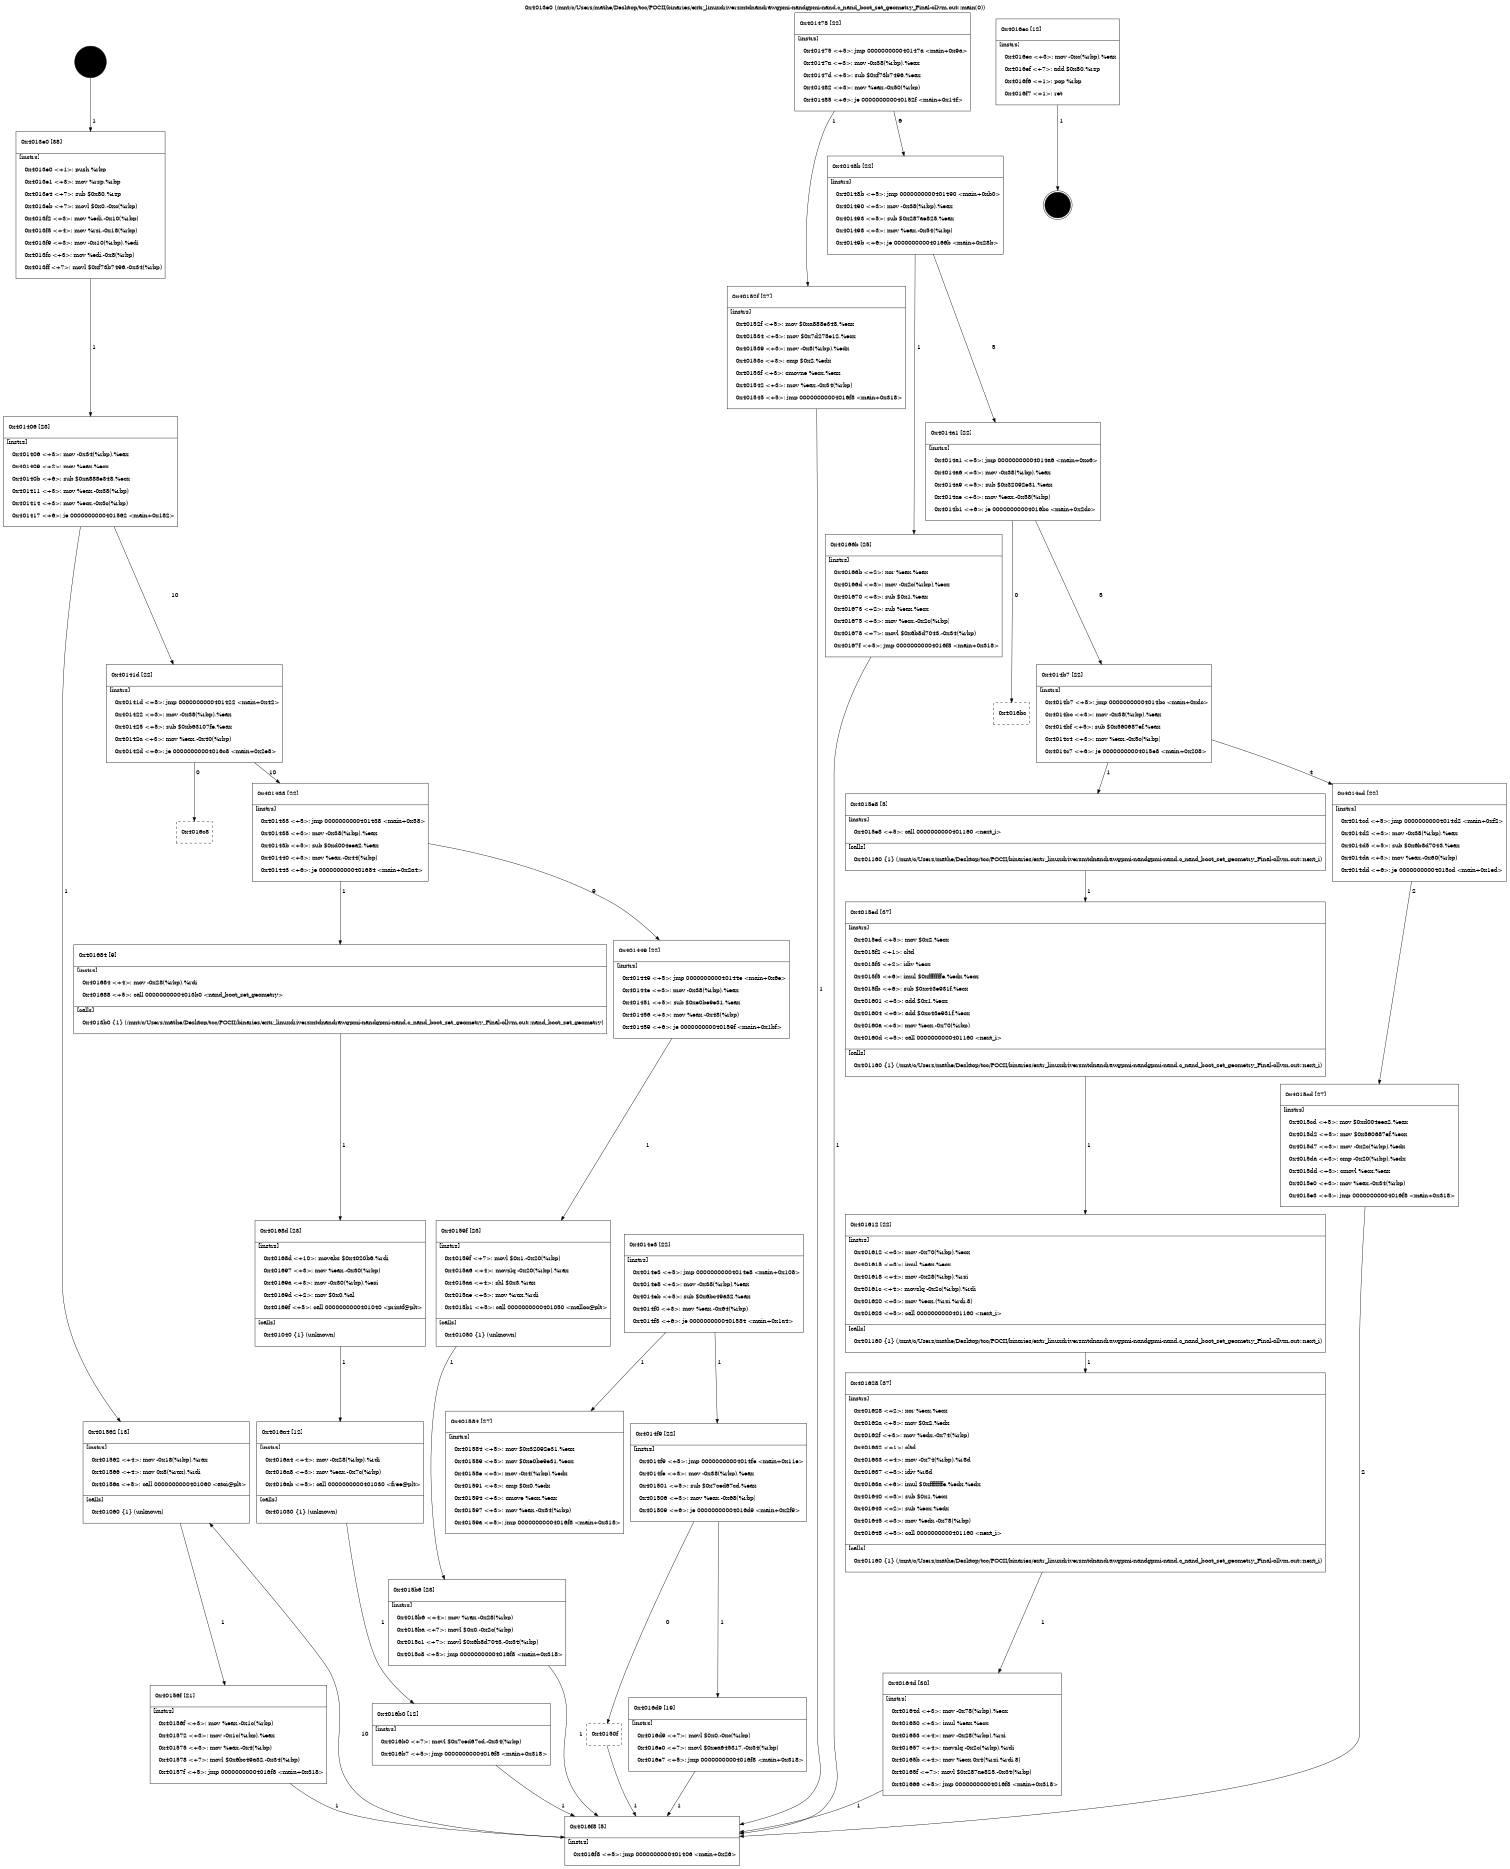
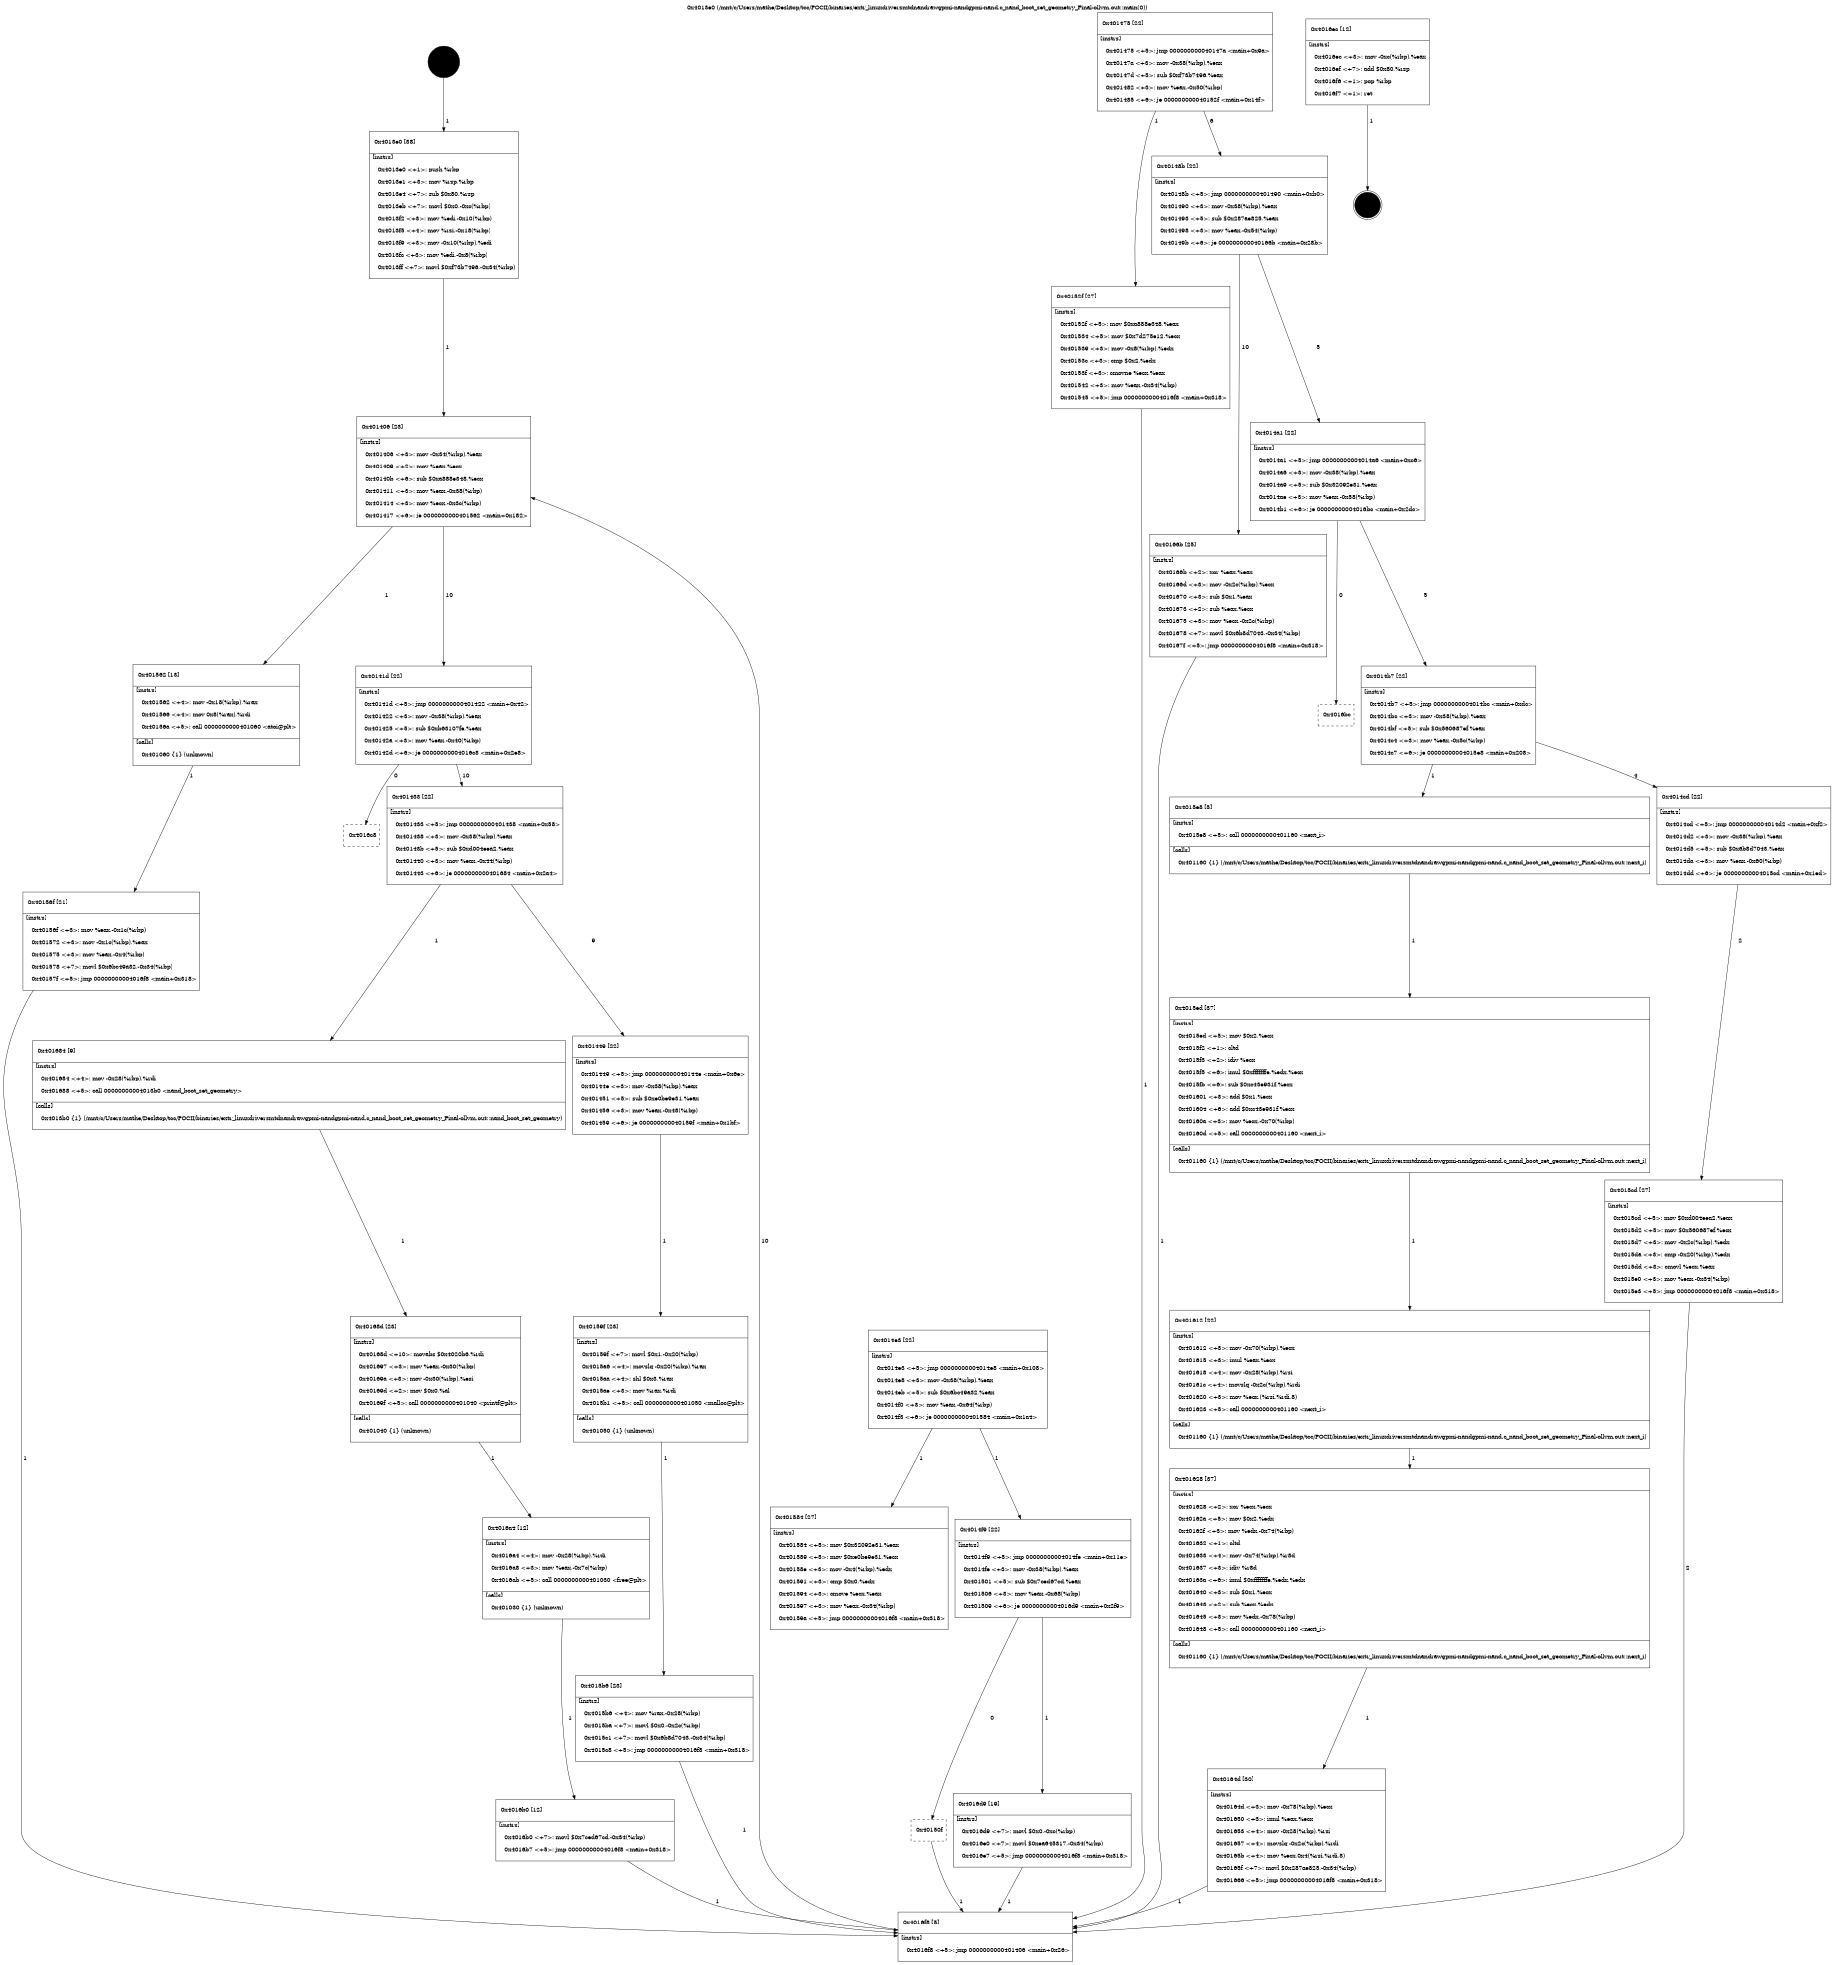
edge "0x40148b [22]" -> "0x40166b [25]": label " 1" -> " 10"
edge "0x4016f8 [5]" -> "0x401562 [13]": now "0x4016f8 [5]" -> "0x401406 [23]"
